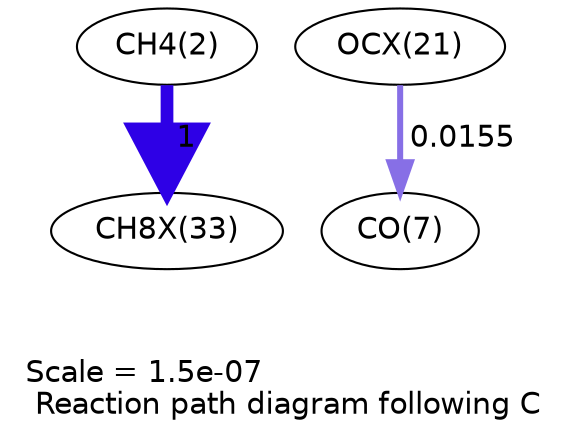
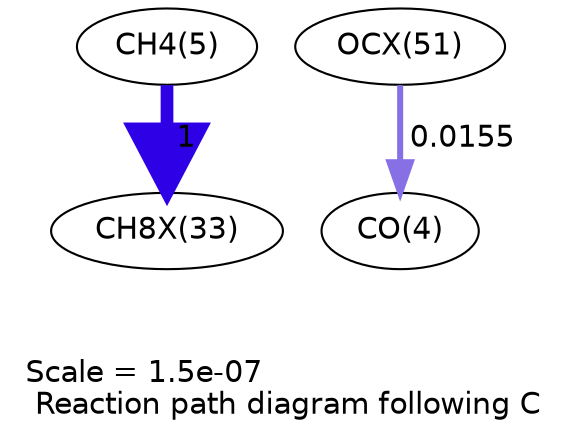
node "CH4(2)": label "CH4(2)" -> "CH4(5)"
node "OCX(21)": label "OCX(21)" -> "OCX(51)"
node "CO(7)": label "CO(7)" -> "CO(4)"
